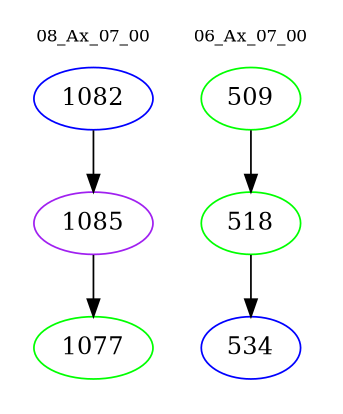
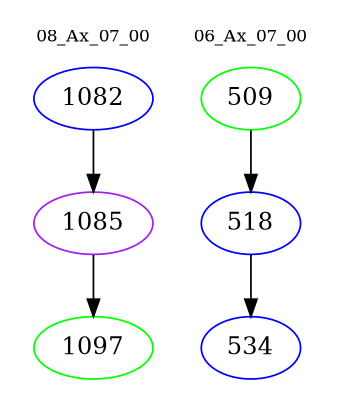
node "518": color green -> blue
node "1077": label "1077" -> "1097"
